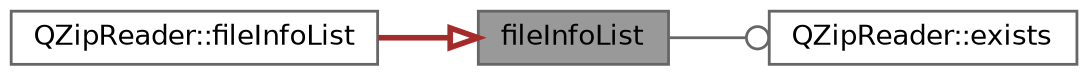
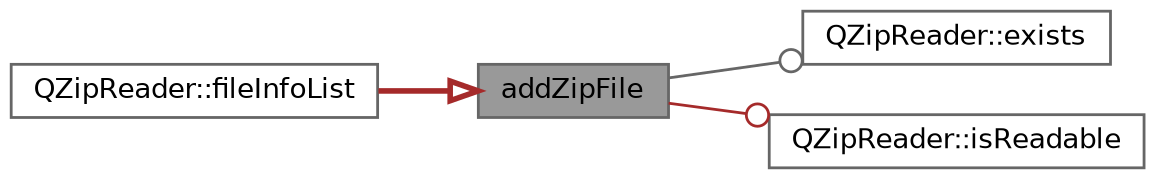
node "fileInfoList": label "fileInfoList" -> "addZipFile"
node "QZipReader::isReadable": added
